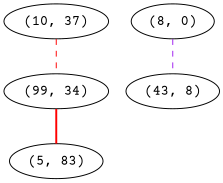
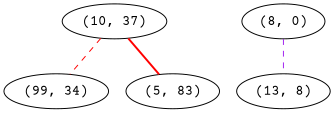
node "(43, 8)": label "(43, 8)" -> "(13, 8)"
edge "(99, 34)" -- "(5, 83)": now "(10, 37)" -- "(5, 83)"
